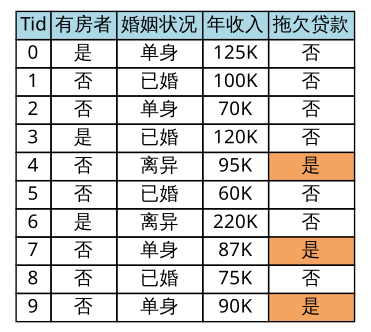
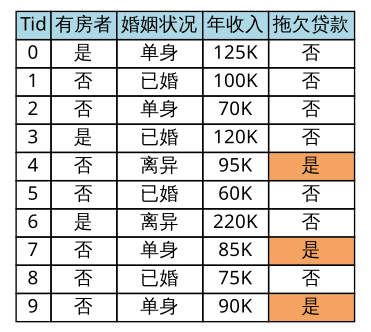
node "Tid": text "87K" -> "85K"
